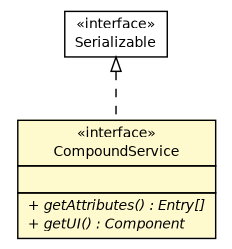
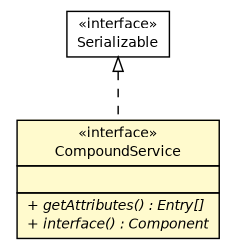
node "CompoundService": text "+ getUI() : Component" -> "+ interface() : Component"
